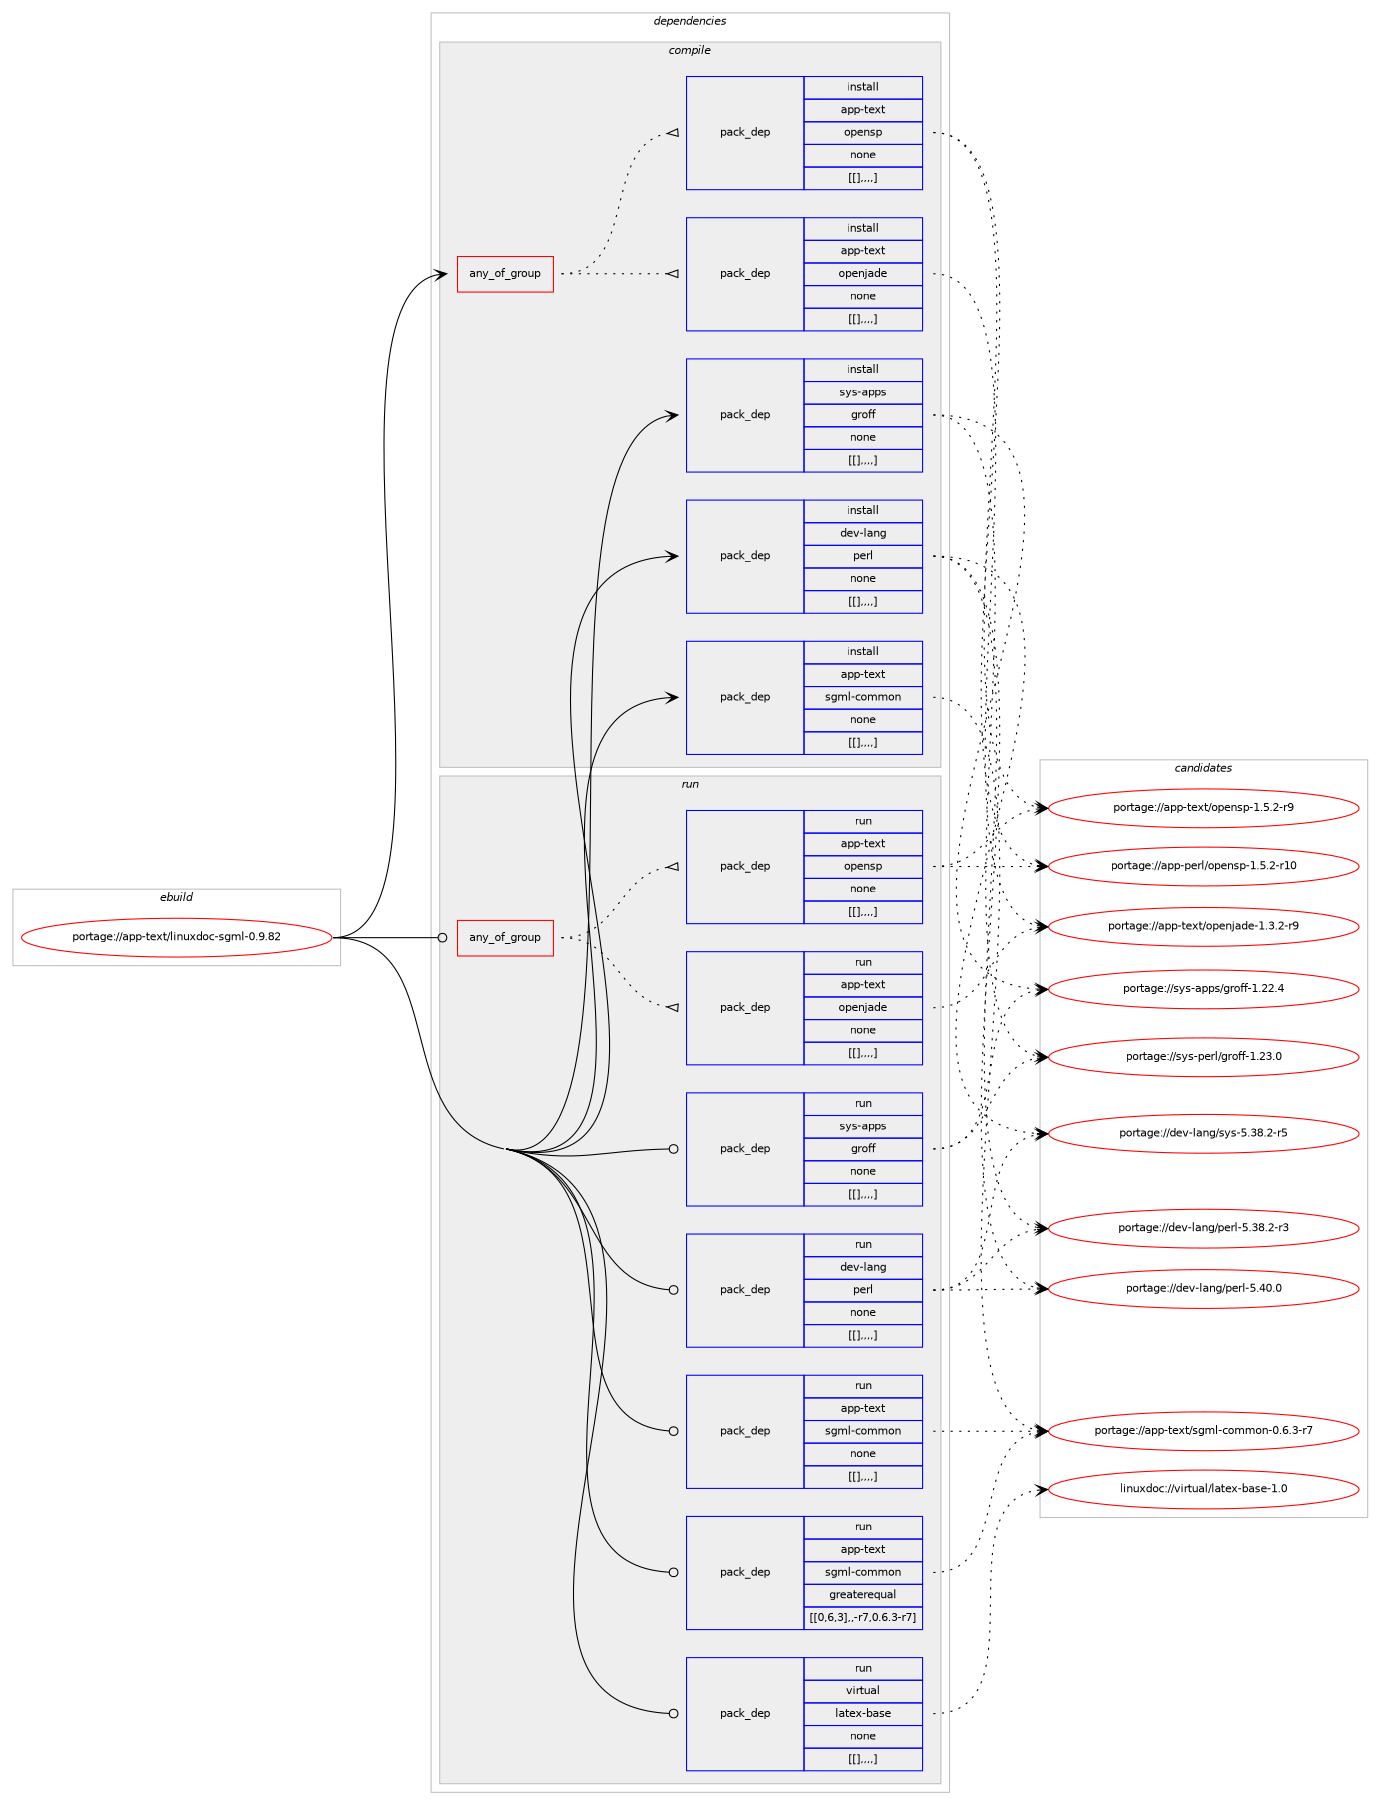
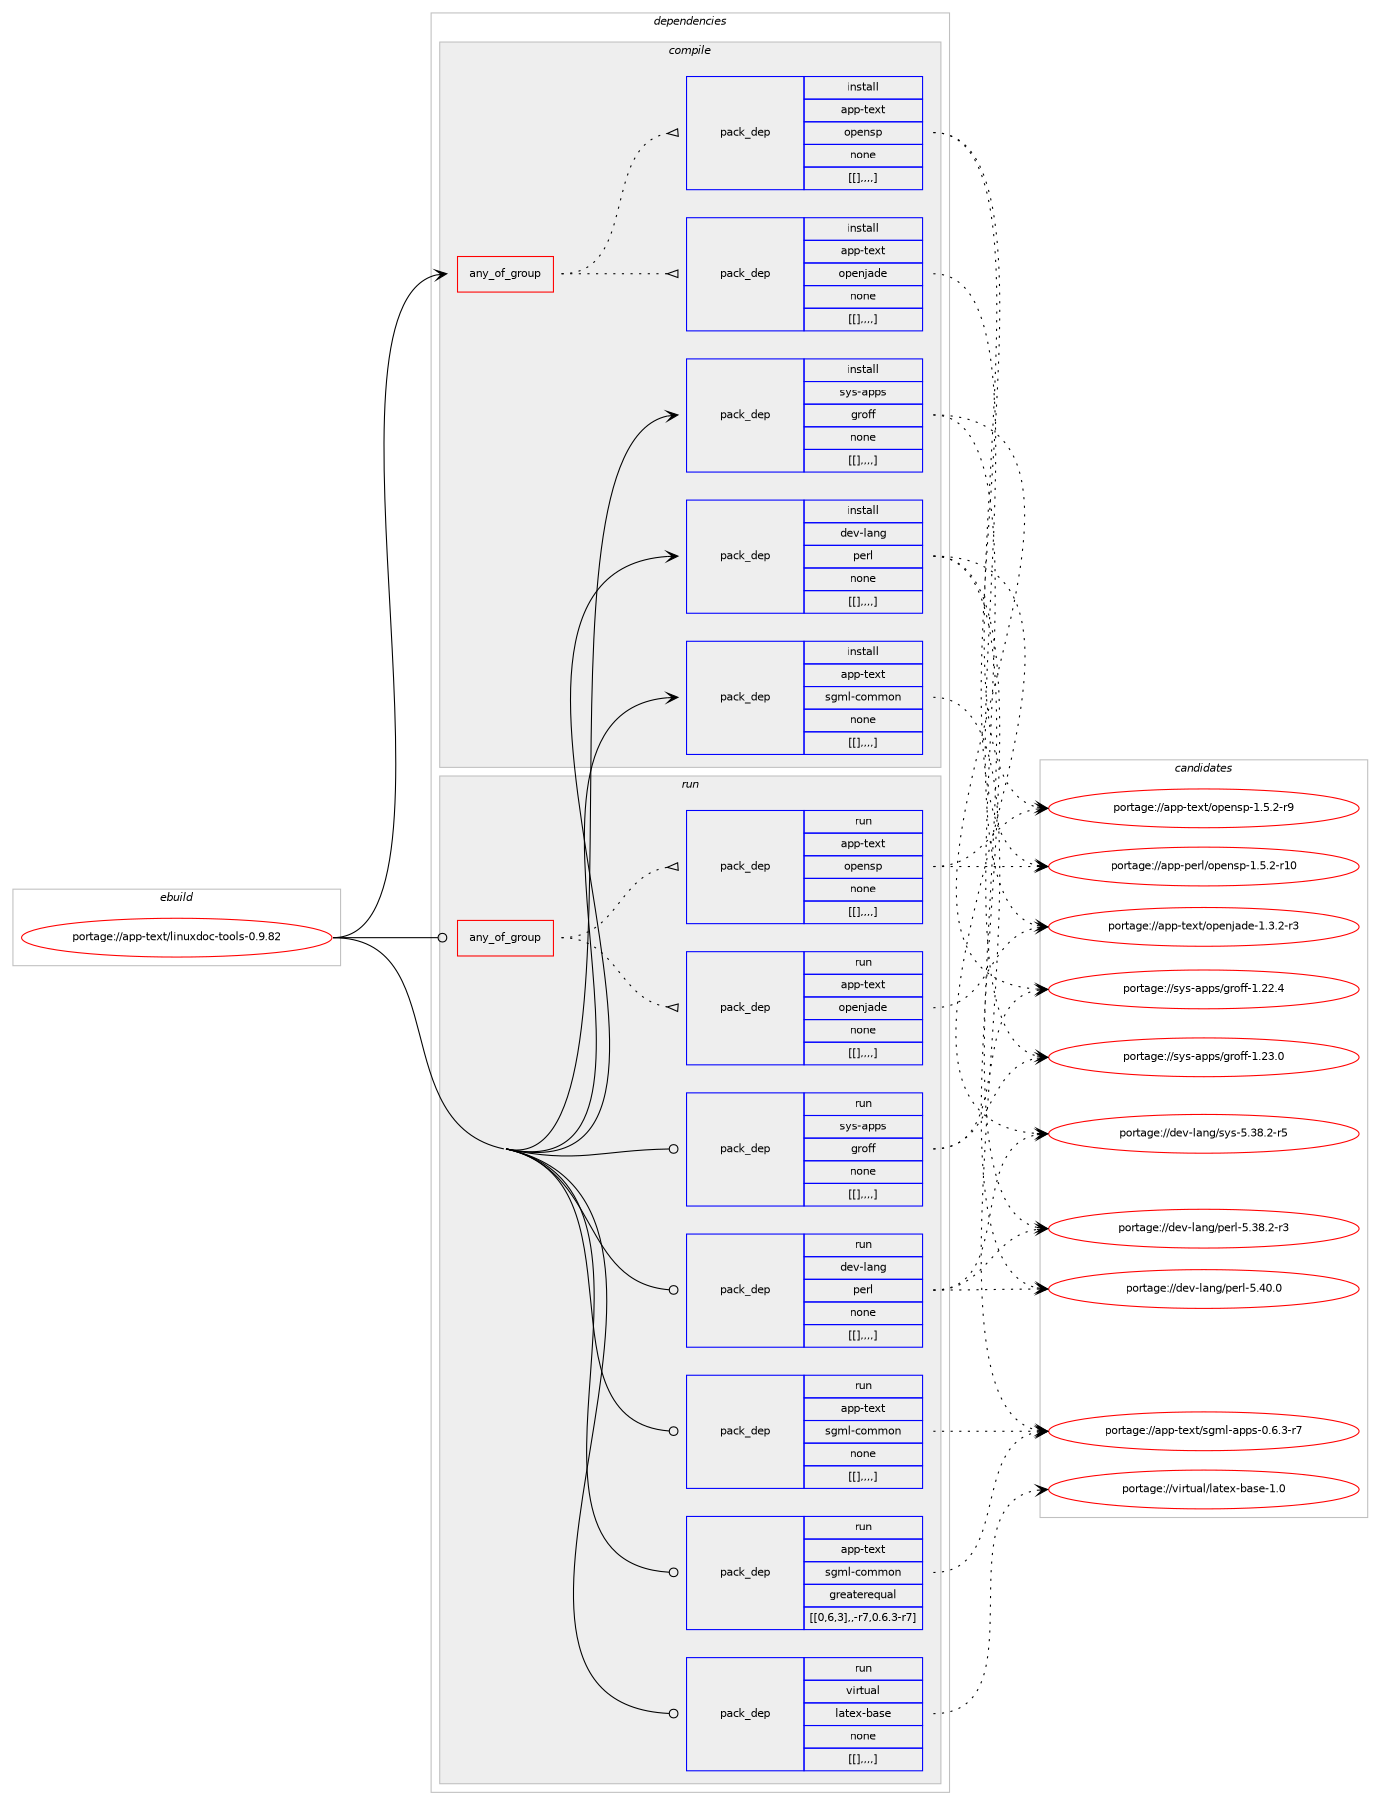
node "portage://app-text/openjade-1.3.2-r9": label "portage://app-text/openjade-1.3.2-r9" -> "portage://app-text/openjade-1.3.2-r3"
node "portage://app-text/linuxdoc-sgml-0.9.82": label "portage://app-text/linuxdoc-sgml-0.9.82" -> "portage://app-text/linuxdoc-tools-0.9.82"
node "portage://sys-perl/groff-1.23.0": label "portage://sys-perl/groff-1.23.0" -> "portage://sys-apps/groff-1.23.0"
node "portage://app-text/sgml-common-0.6.3-r7": label "portage://app-text/sgml-common-0.6.3-r7" -> "portage://app-text/sgml-apps-0.6.3-r7"
node "linuxdoc://virtual/latex-base-1.0": label "linuxdoc://virtual/latex-base-1.0" -> "portage://virtual/latex-base-1.0"
